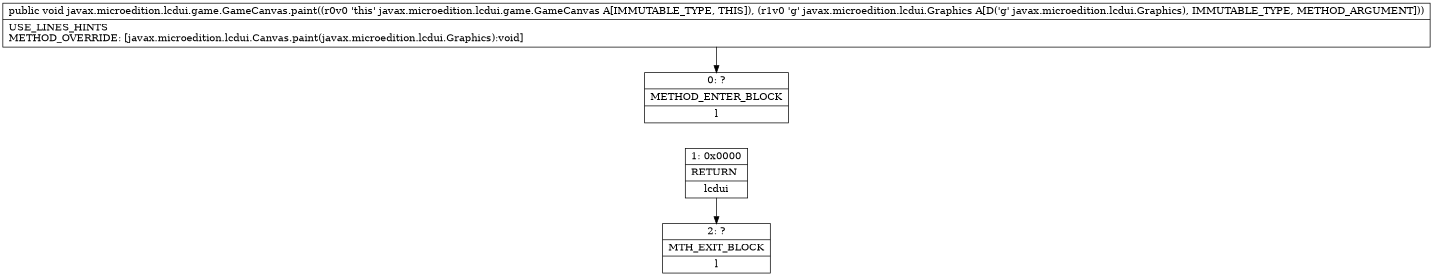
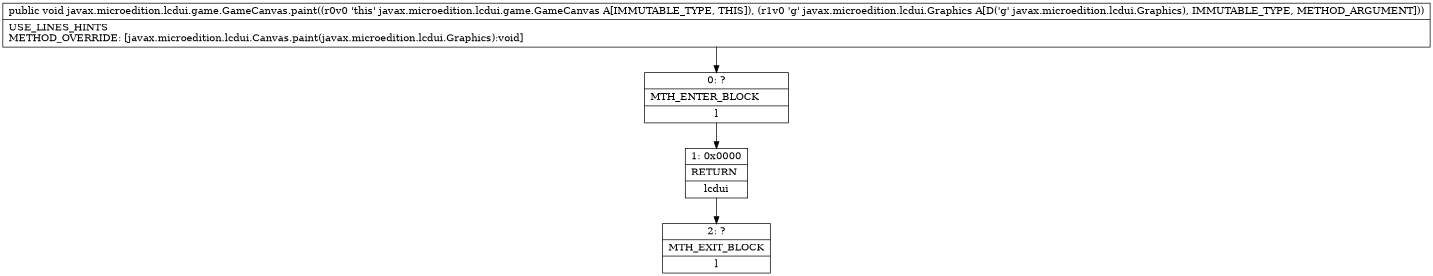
node "0: ?": text "METHOD_ENTER_BLOCK" -> "MTH_ENTER_BLOCK"
edge "0: ?" -> "1: 0x0000": added
